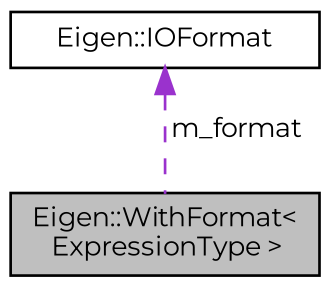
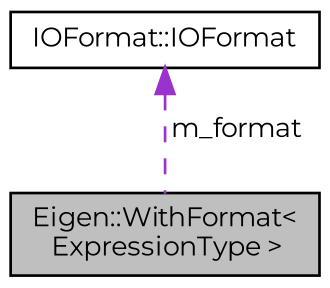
node "Eigen::IOFormat": label "Eigen::IOFormat" -> "IOFormat::IOFormat"
